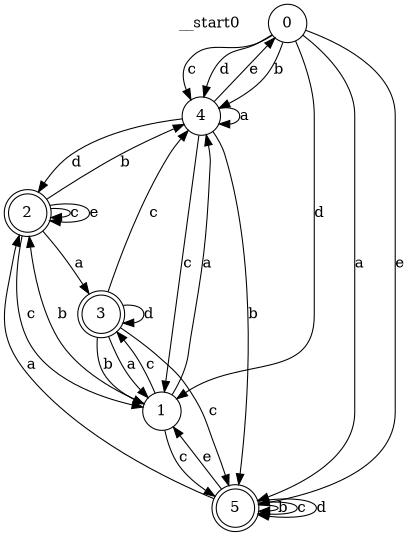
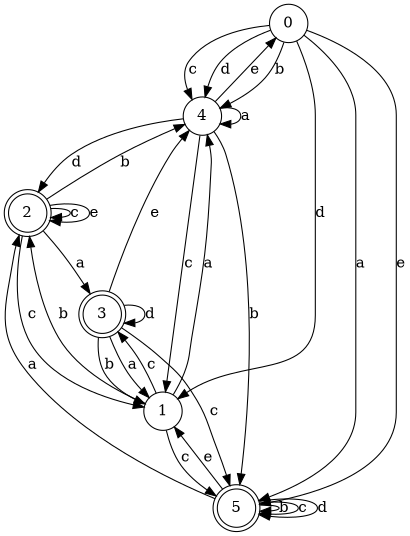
node "__start0": removed
edge "3" -> "4": label "c" -> "e"
